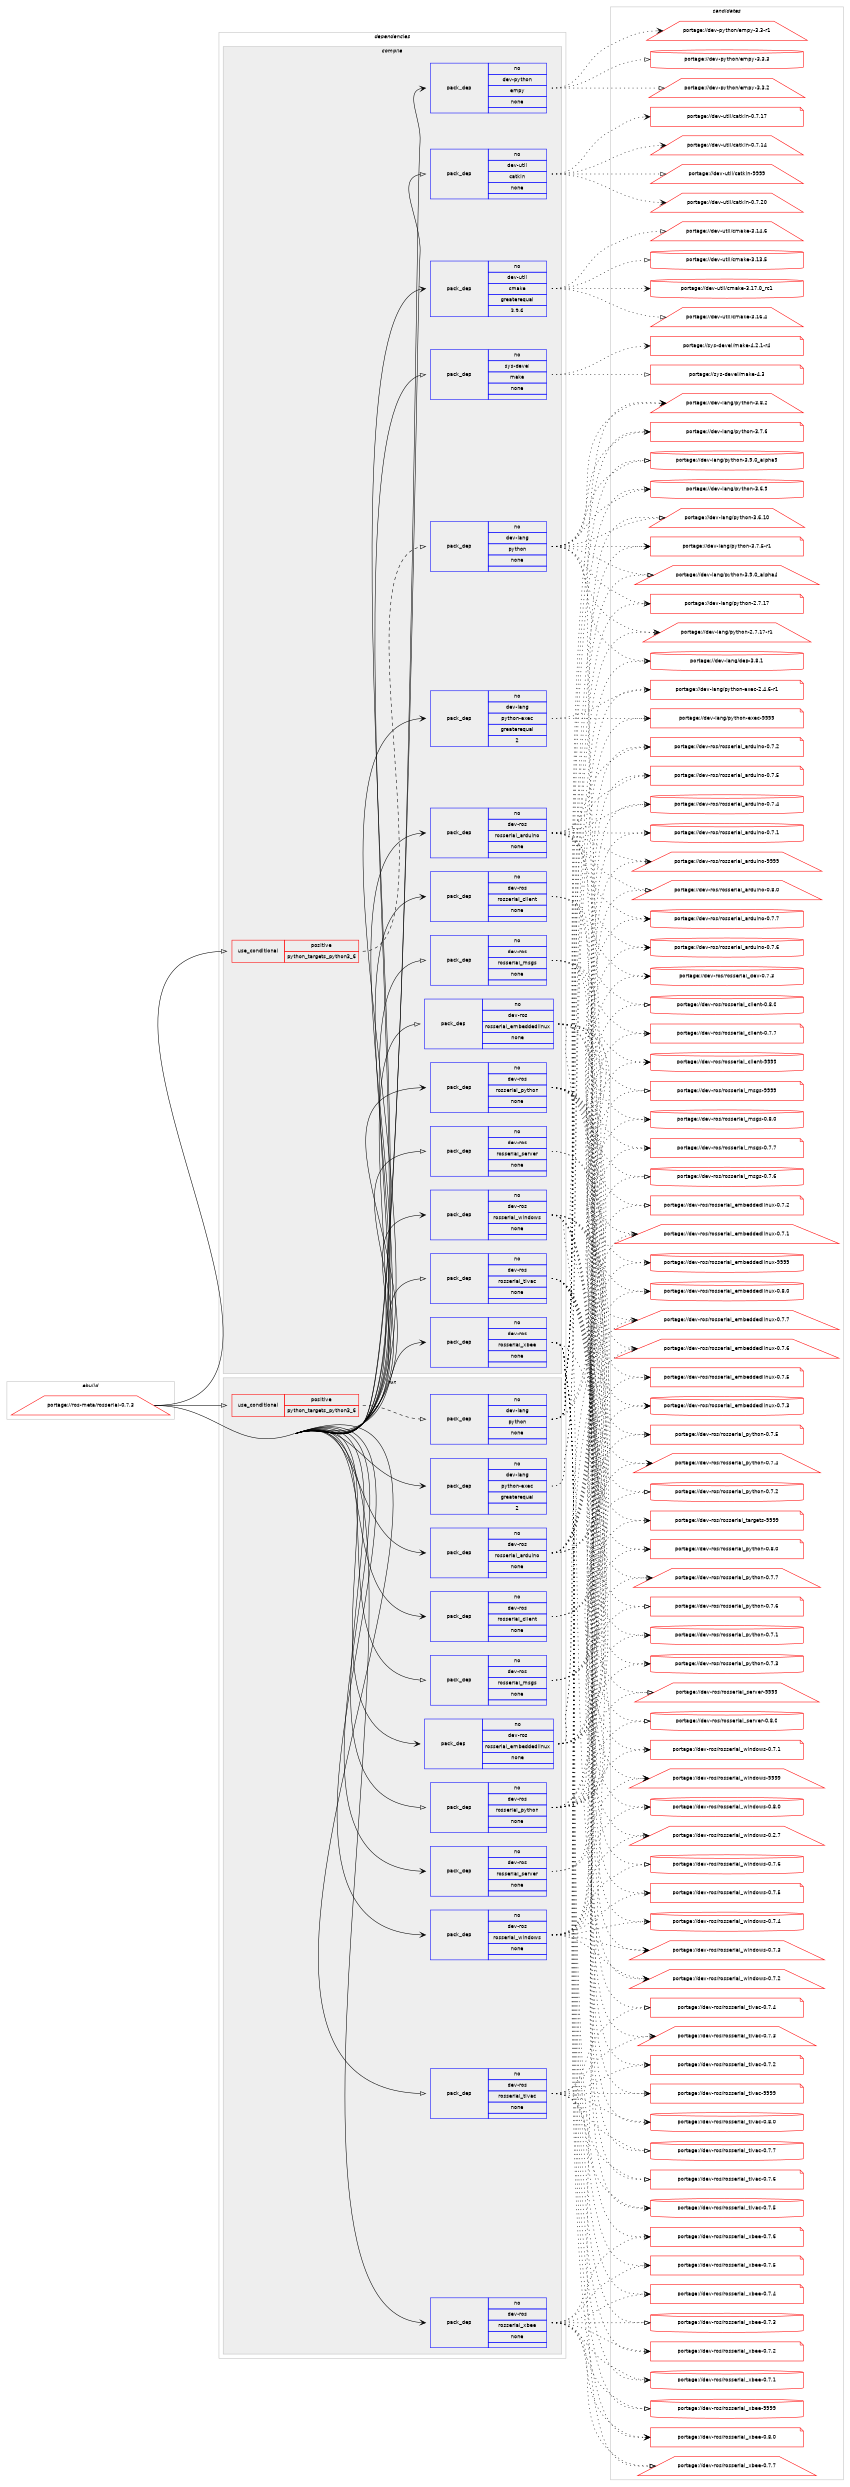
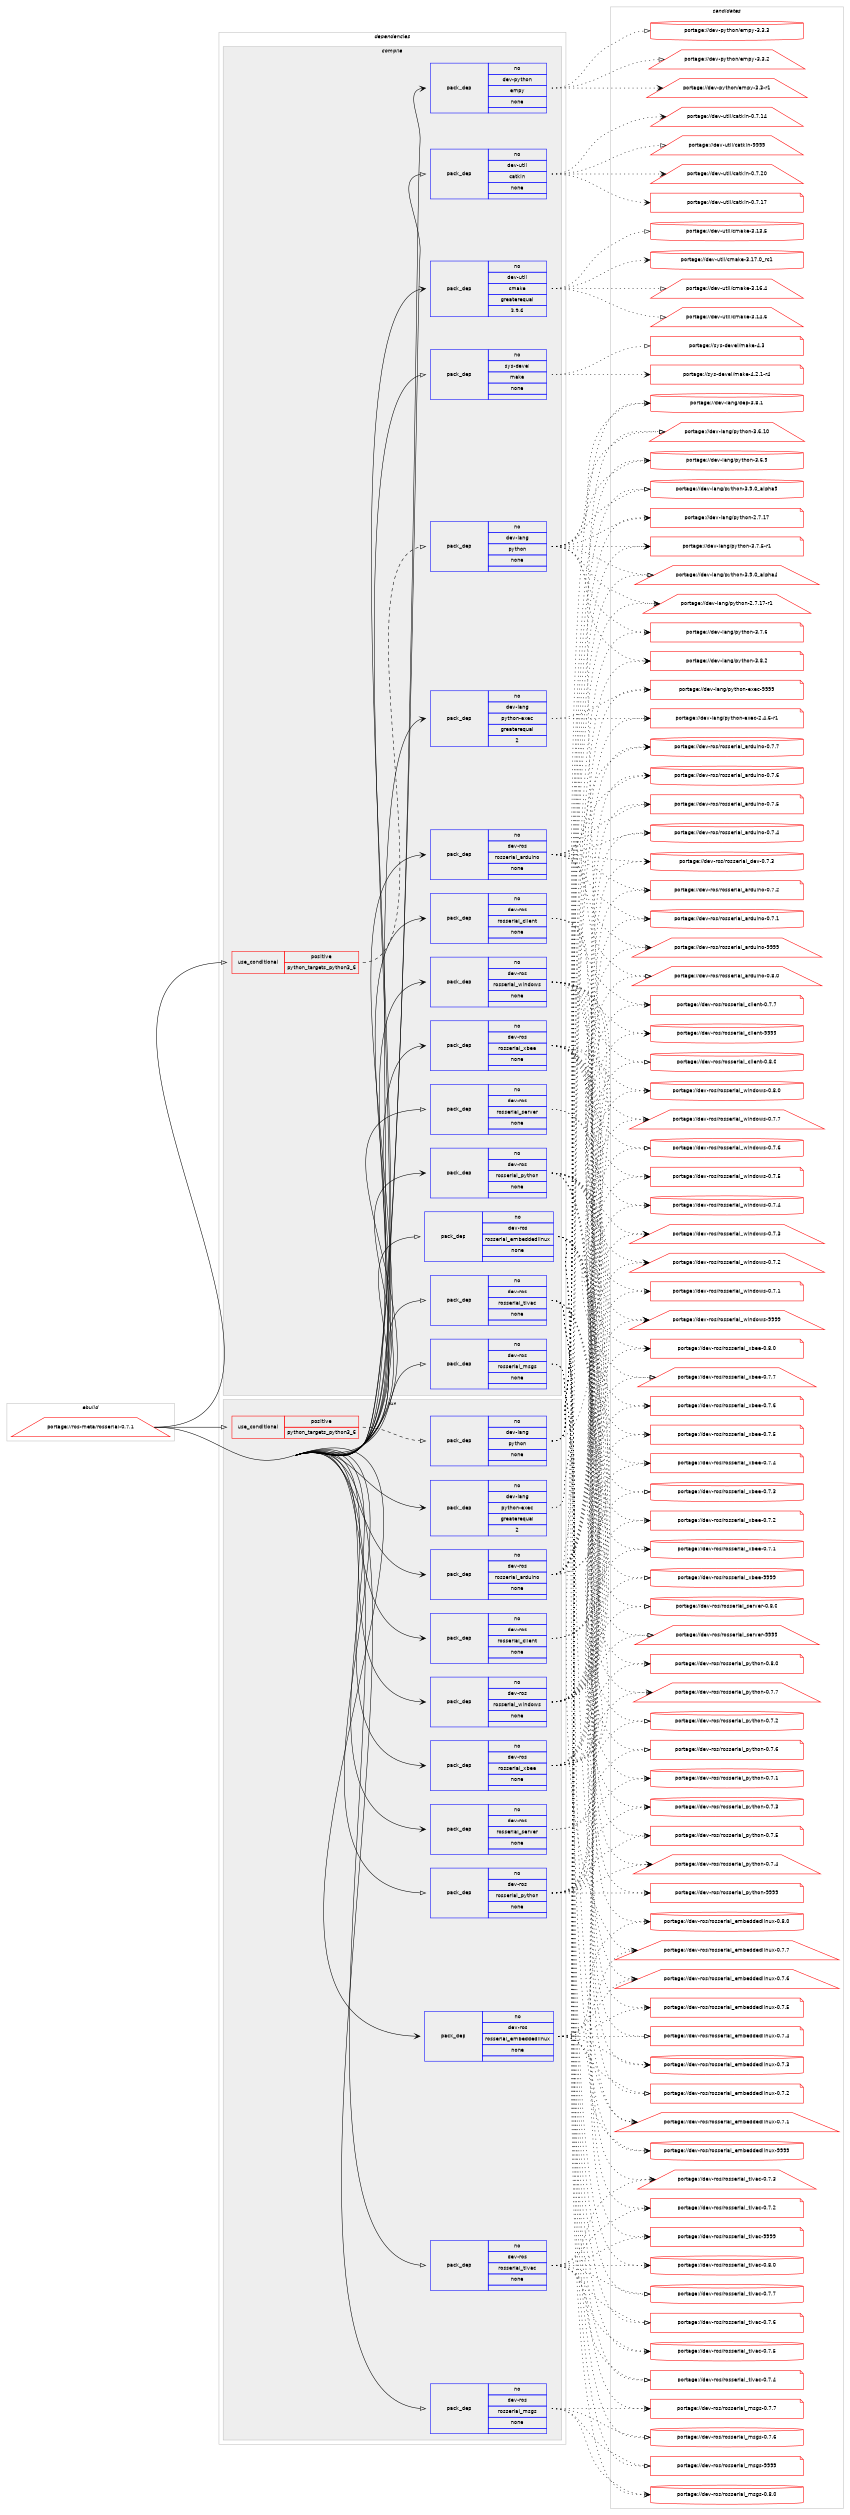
node "portage://dev-lang/python-3.8.2": shape trapezium -> note
node "portage://ros-meta/rosserial-0.7.3": label "portage://ros-meta/rosserial-0.7.3" -> "portage://ros-meta/rosserial-0.7.1"
node "portage://dev-ros/rosserial_targets-9999": label "portage://dev-ros/rosserial_targets-9999" -> "portage://dev-ros/rosserial_python-9999"
node "portage://dev-ros/rosserial_windows-0.2.7": label "portage://dev-ros/rosserial_windows-0.2.7" -> "portage://dev-ros/rosserial_windows-0.7.7"
node "portage://dev-ros/rosserial_embeddedlinux-0.7.4": added
